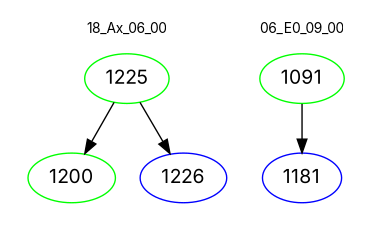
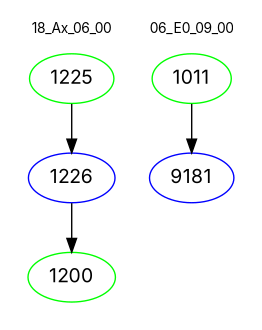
node "1091": label "1091" -> "1011"
edge "1225" -> "1200": now "1226" -> "1200"
node "1181": label "1181" -> "9181"
